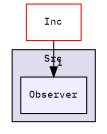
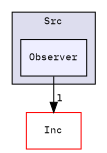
edge "Inc" -> "Observer": reversed
